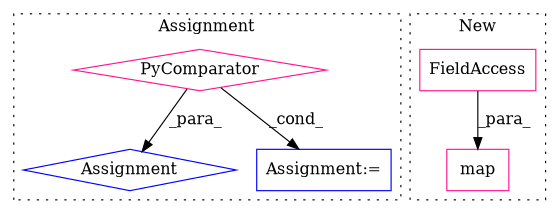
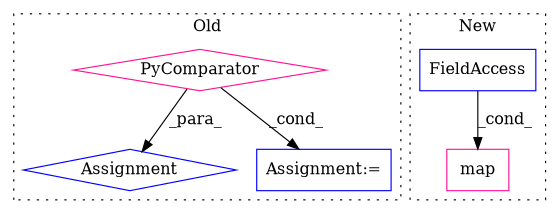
cluster "Assignment": label "Assignment" -> "Old"
node "FieldAccess": color deeppink -> blue
edge "FieldAccess" -> "map": label "_para_" -> "_cond_"
